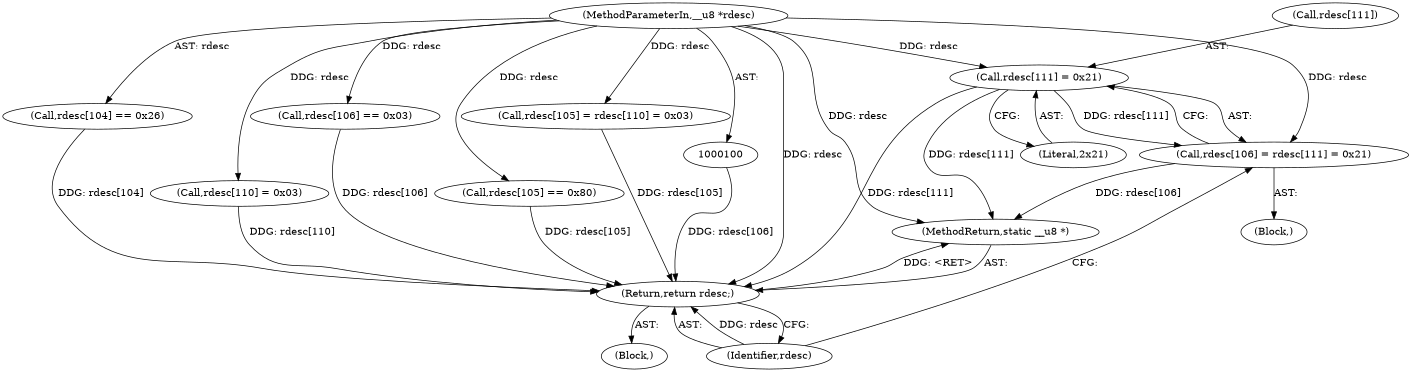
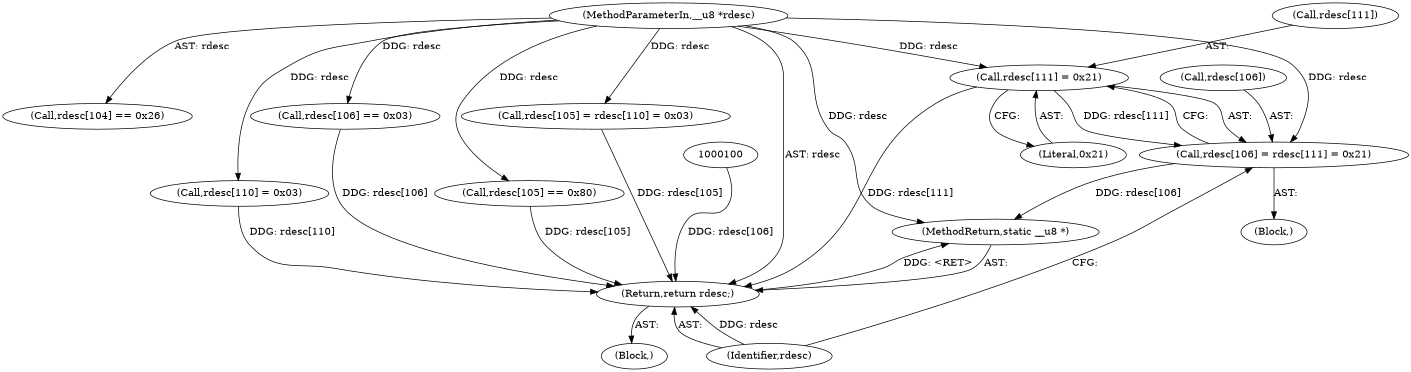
edge "(MethodParameterIn,__u8 *rdesc)" -> "1000100": removed, label "AST:"
node "(Call,rdesc[106])": added
edge "(Call,rdesc[111] = 0x21)" -> "(MethodReturn,static __u8 *)": removed, label "DDG: rdesc[111]"
edge "(MethodParameterIn,__u8 *rdesc)" -> "(Return,return rdesc;)": label "DDG: rdesc" -> "AST: rdesc"
node "(Literal,2x21)": label "(Literal,2x21)" -> "(Literal,0x21)"
edge "(Call,rdesc[104] == 0x26)" -> "(Return,return rdesc;)": removed, label "DDG: rdesc[104]"
edge "(Return,return rdesc;)" -> "(Identifier,rdesc)": removed, label "CFG:"
